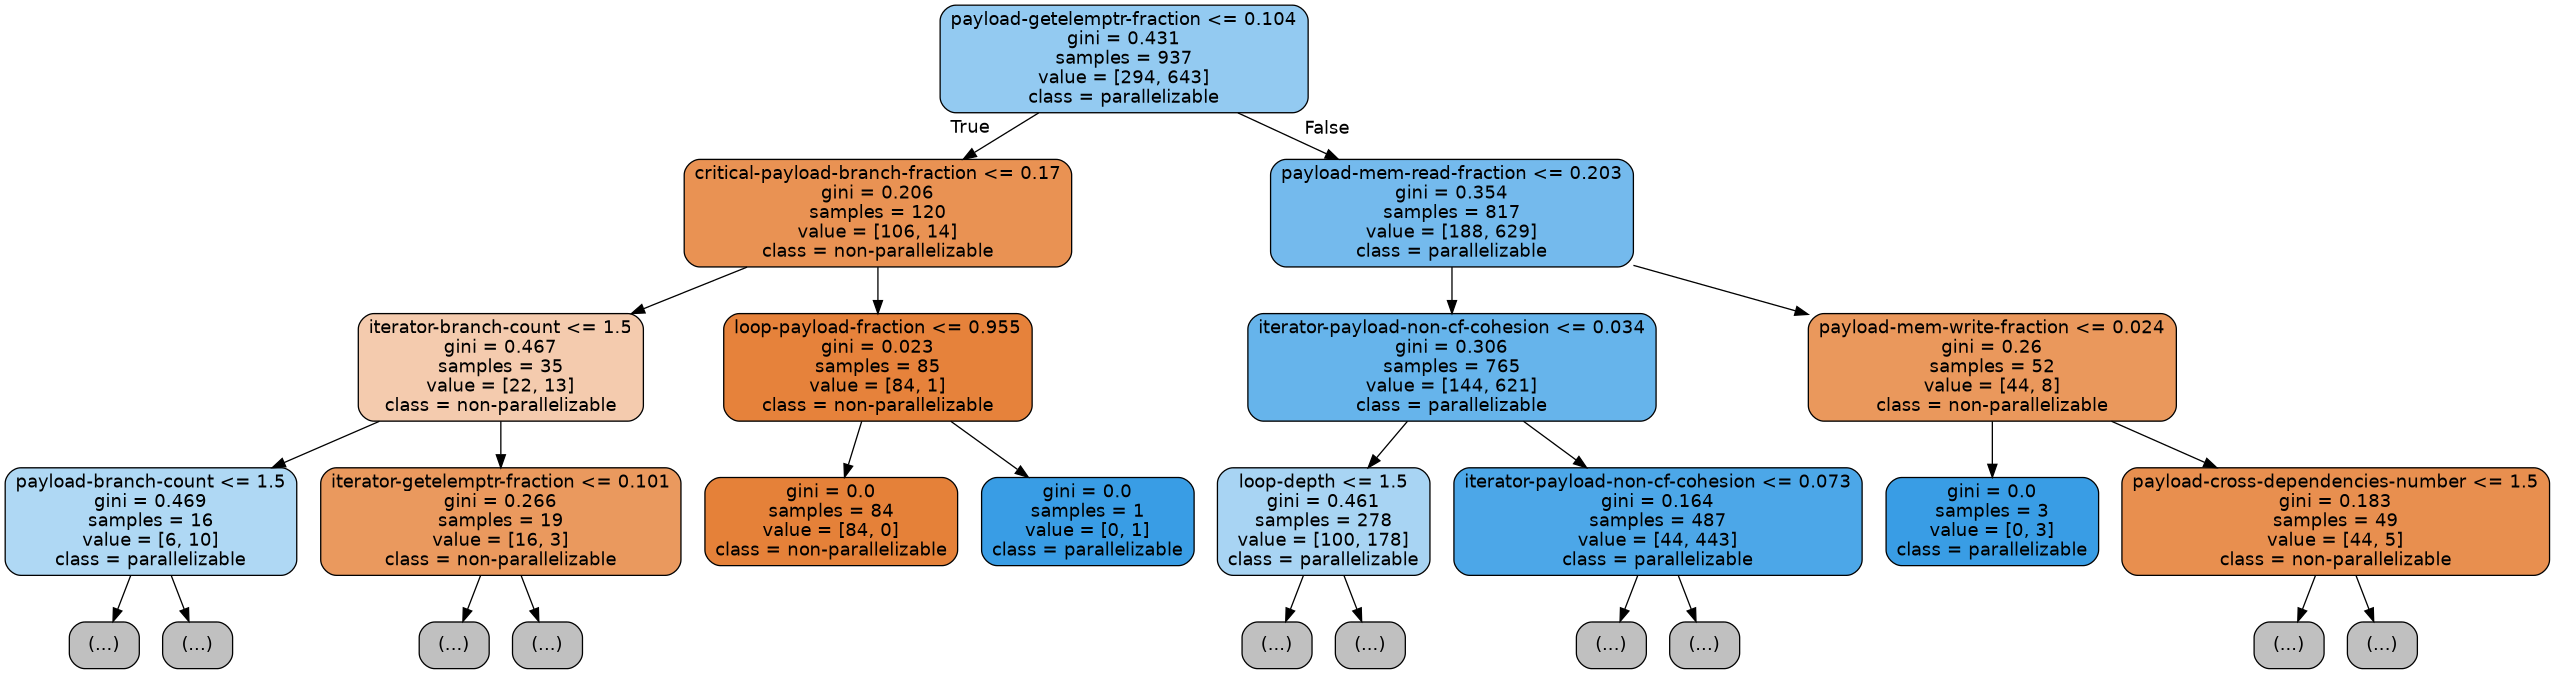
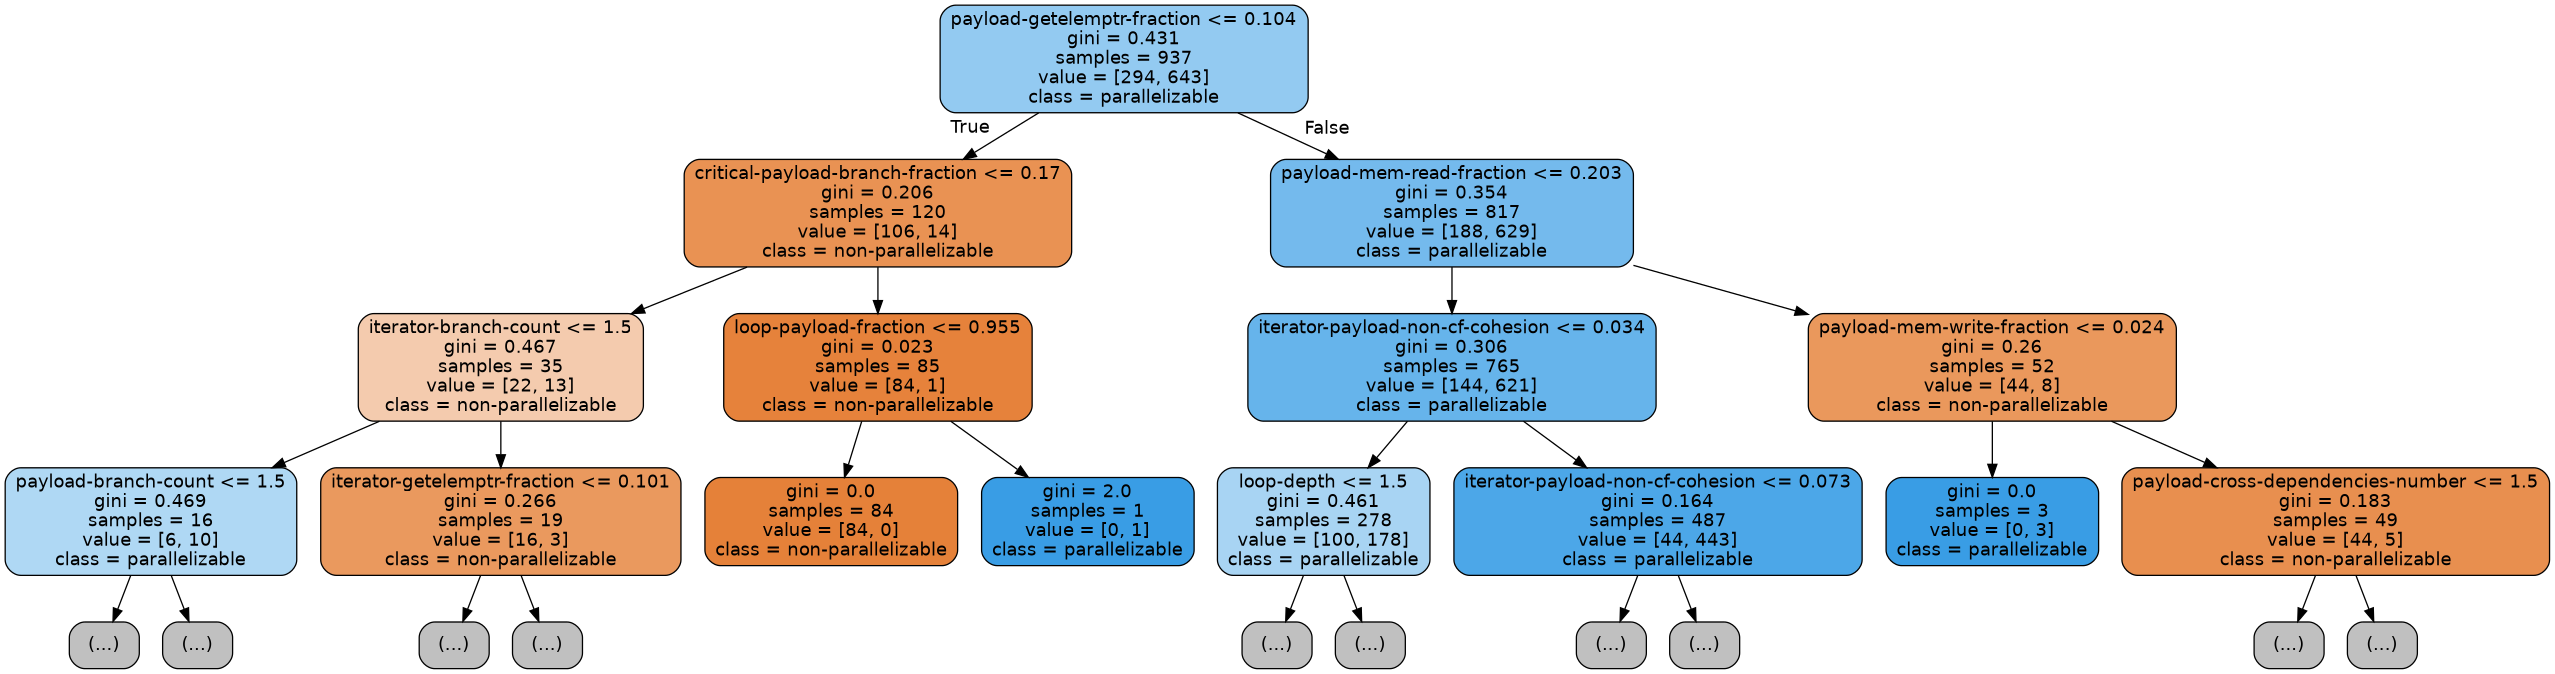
node "gini = 0.0 samples = 1 value = [0, 1] class = parallelizable": label "gini = 0.0 samples = 1 value = [0, 1] class = parallelizable" -> "gini = 2.0 samples = 1 value = [0, 1] class = parallelizable"
